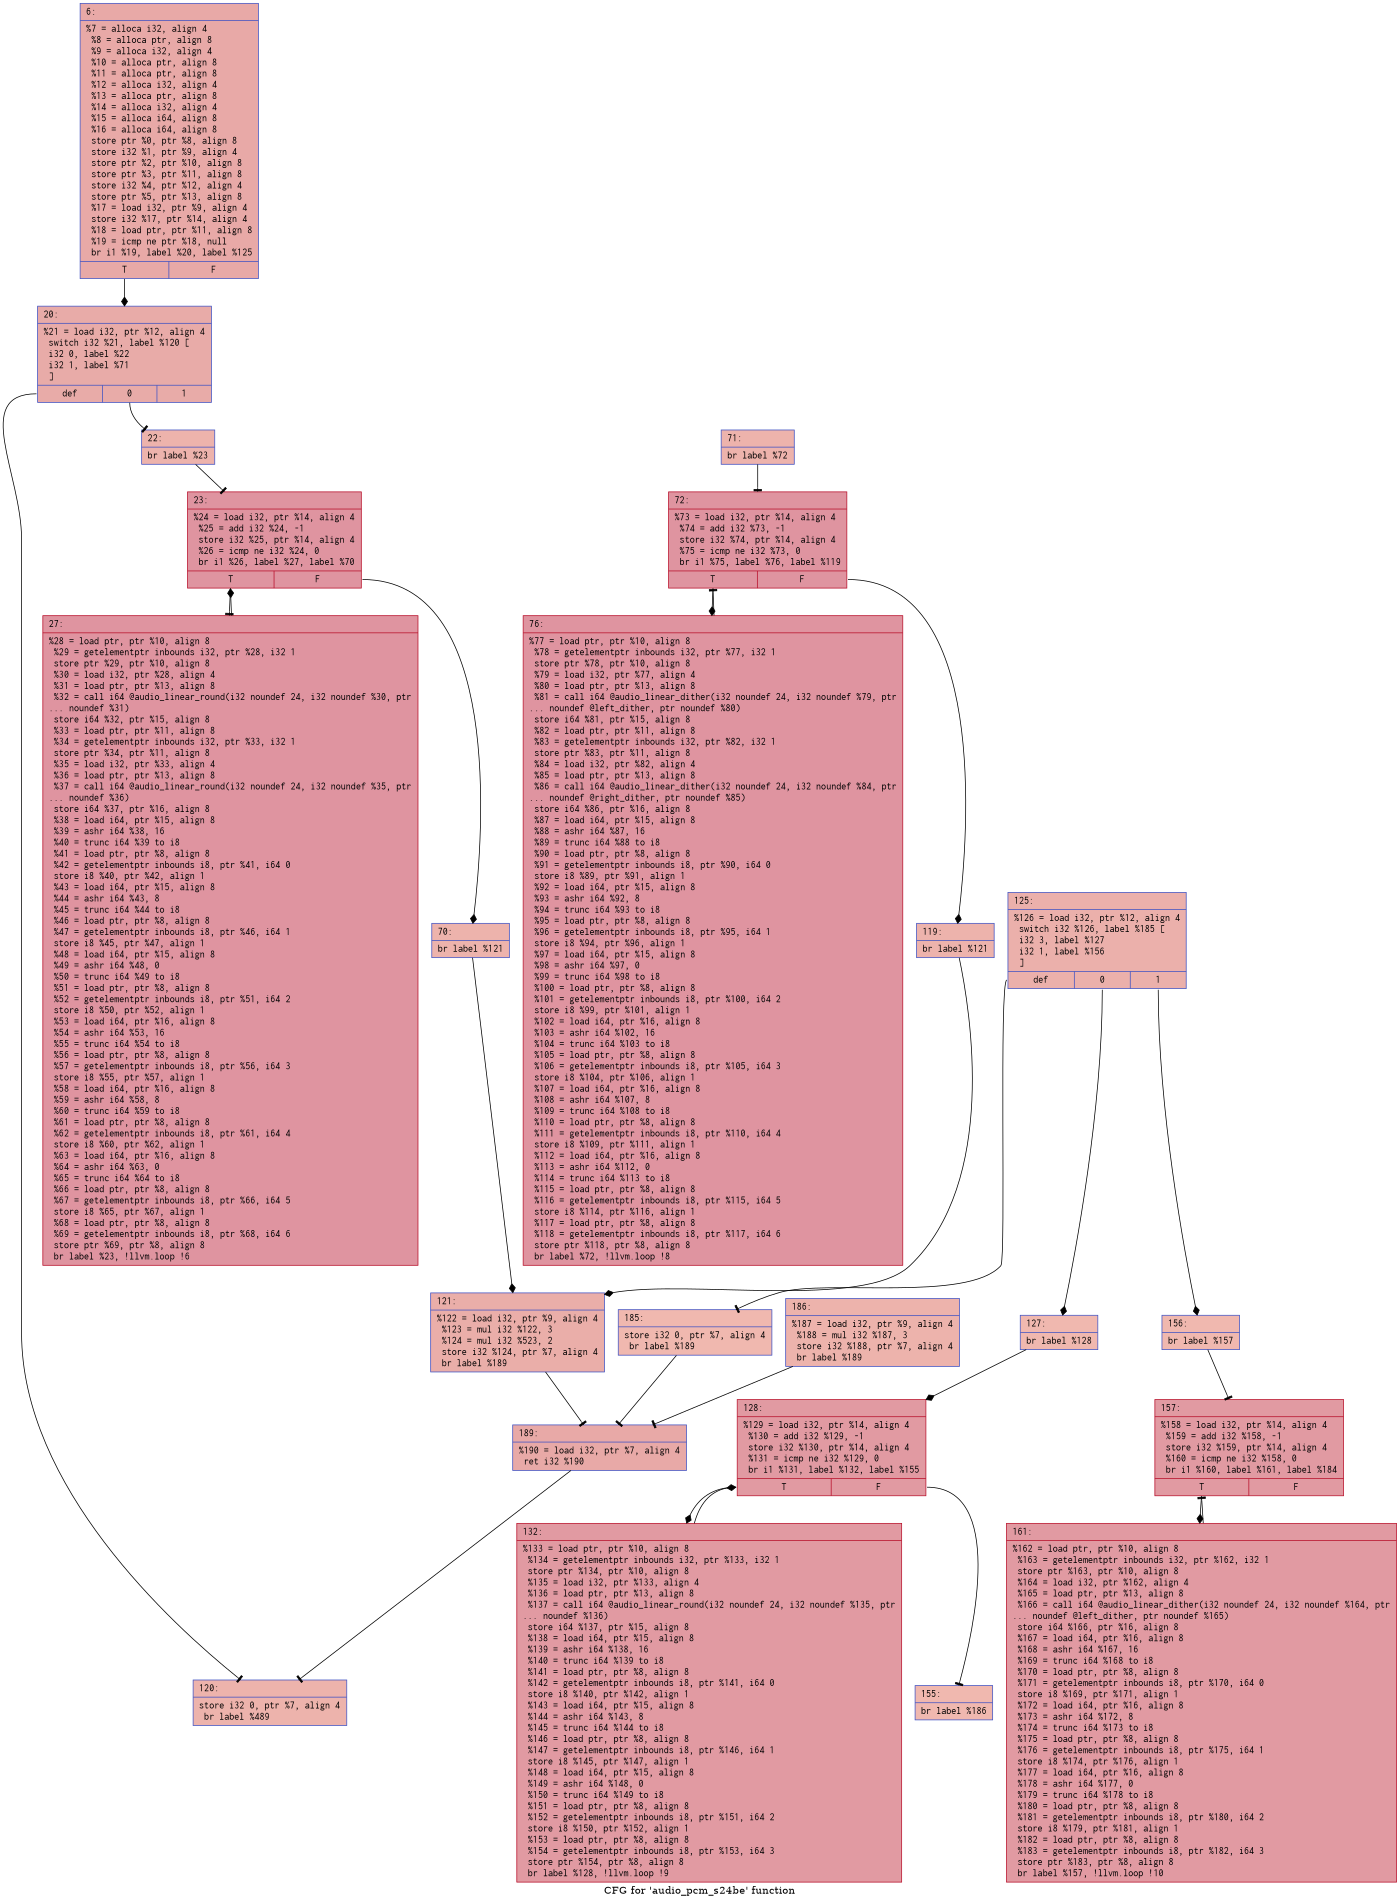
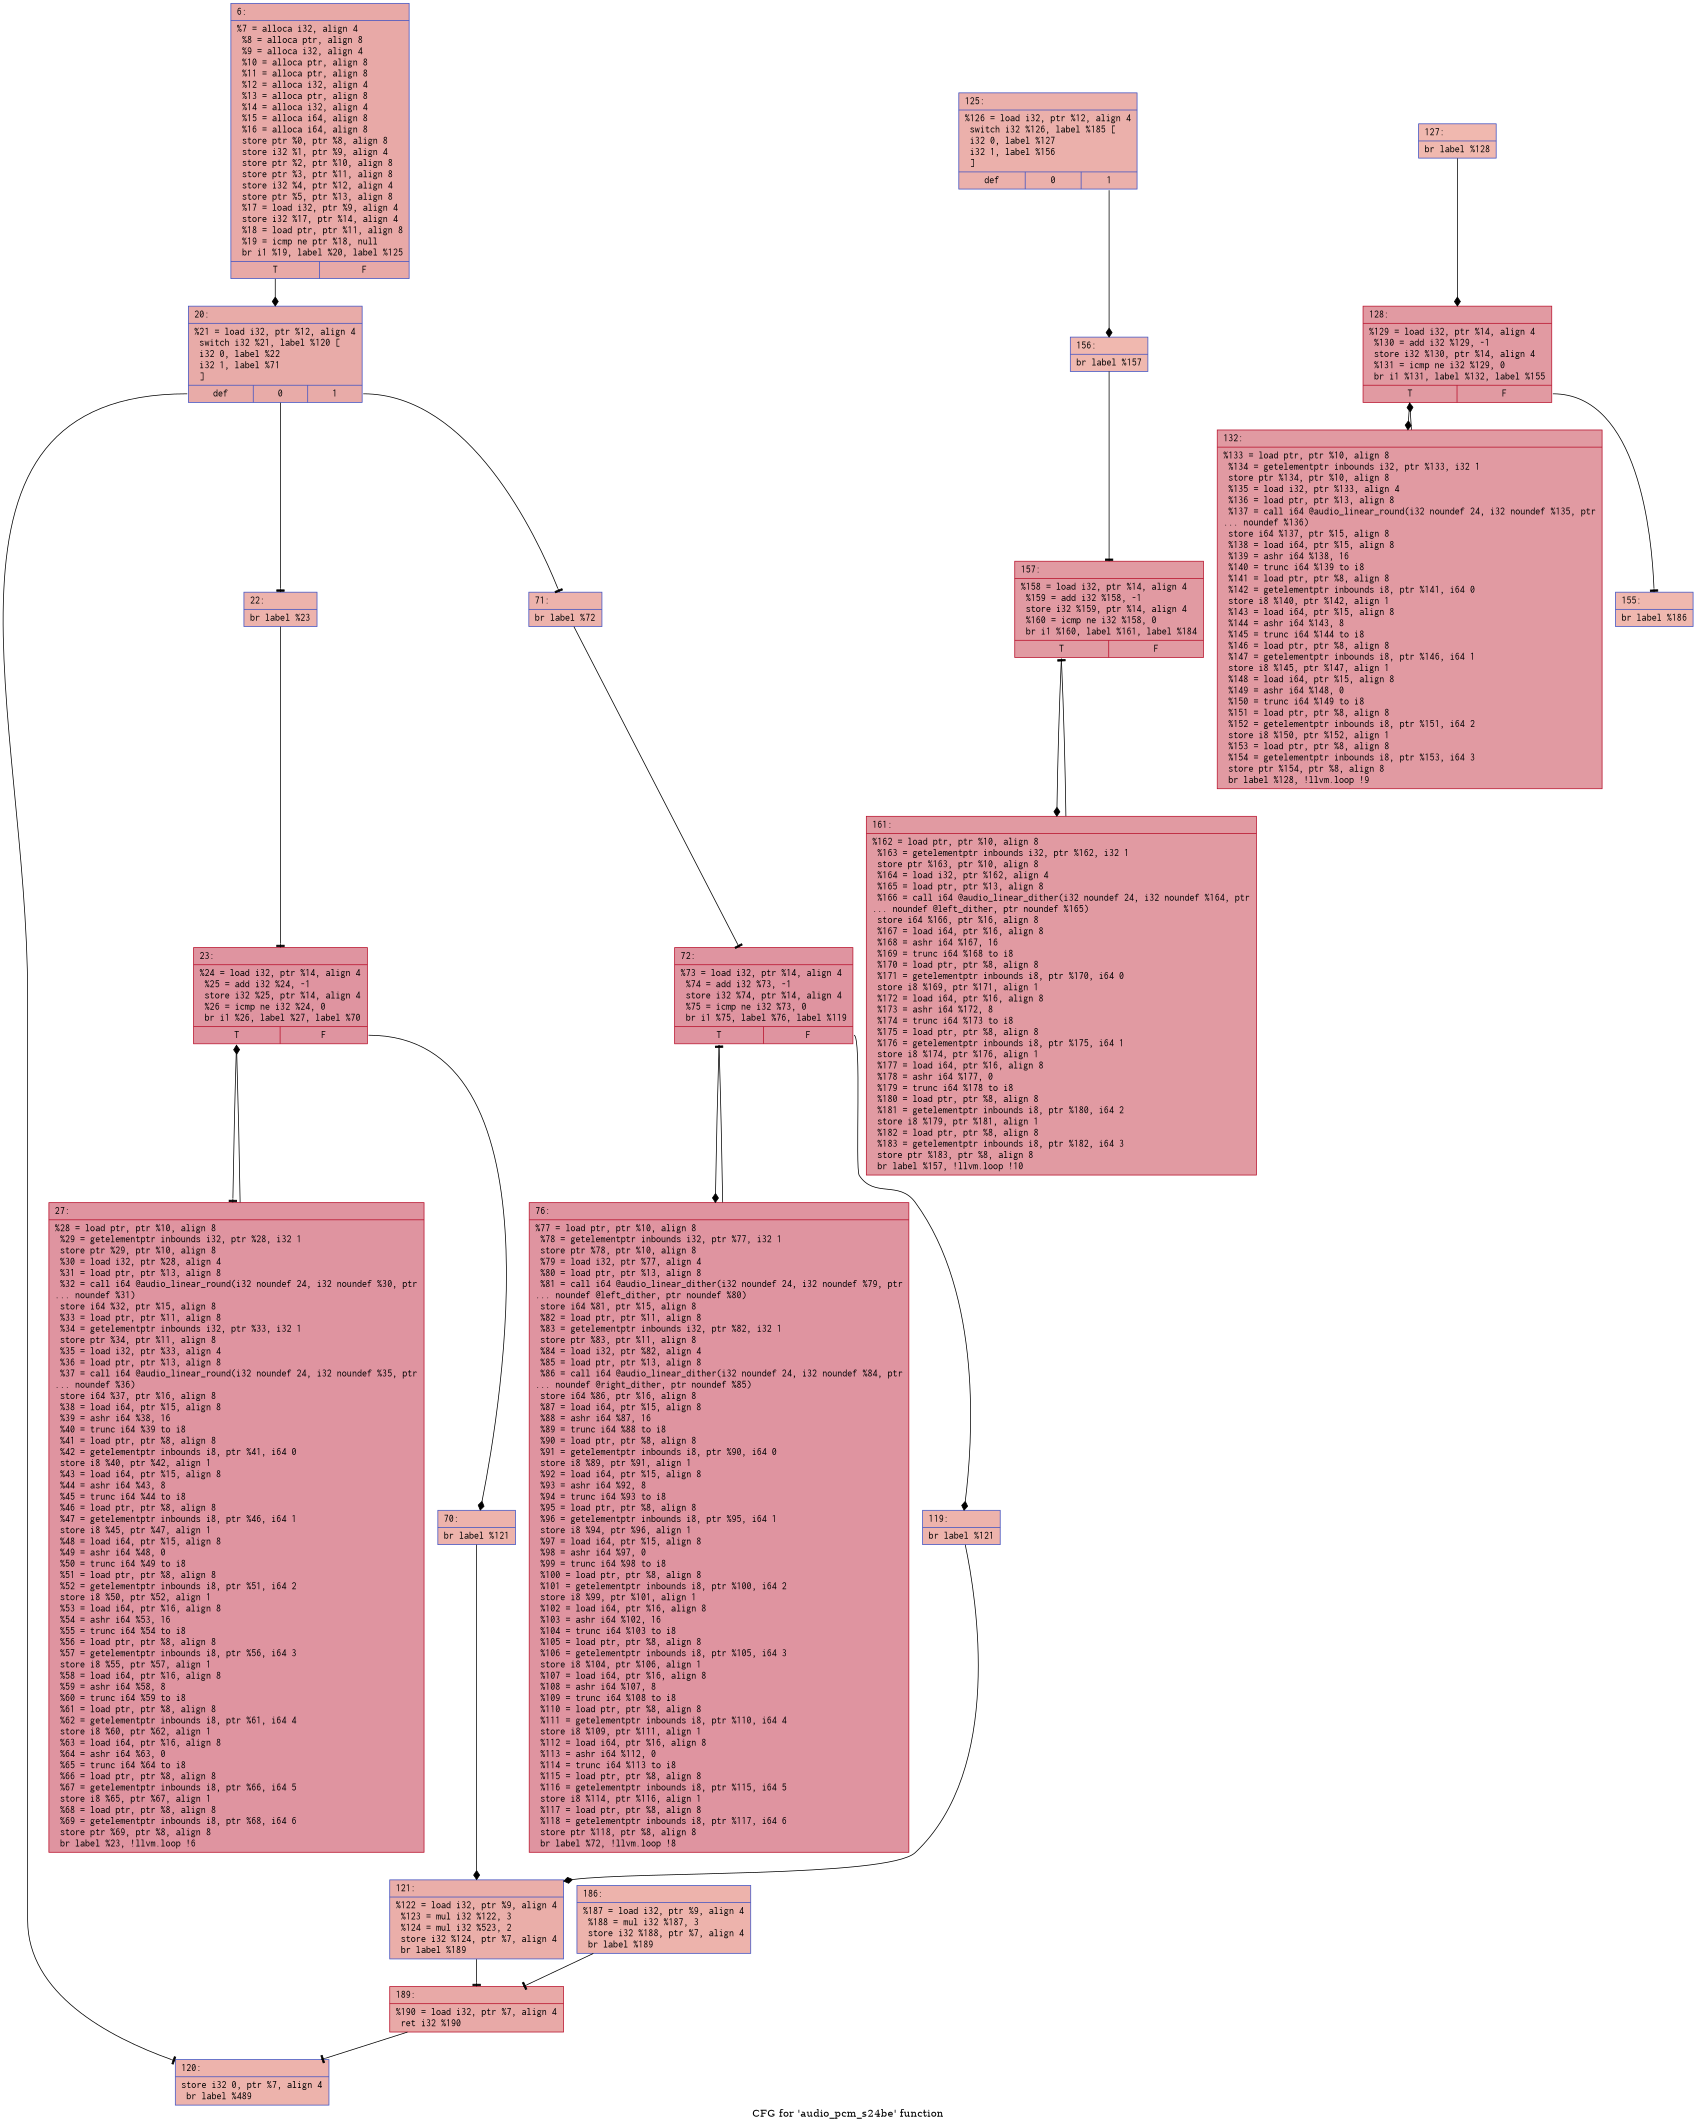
edge "20:" -> "71:": added
node "125:": text "i32 3, label %127" -> "i32 0, label %127"
edge "125:" -> "127:": removed
node "185:": removed
node "189:": color #3d50c3ff -> #b70d28ff
